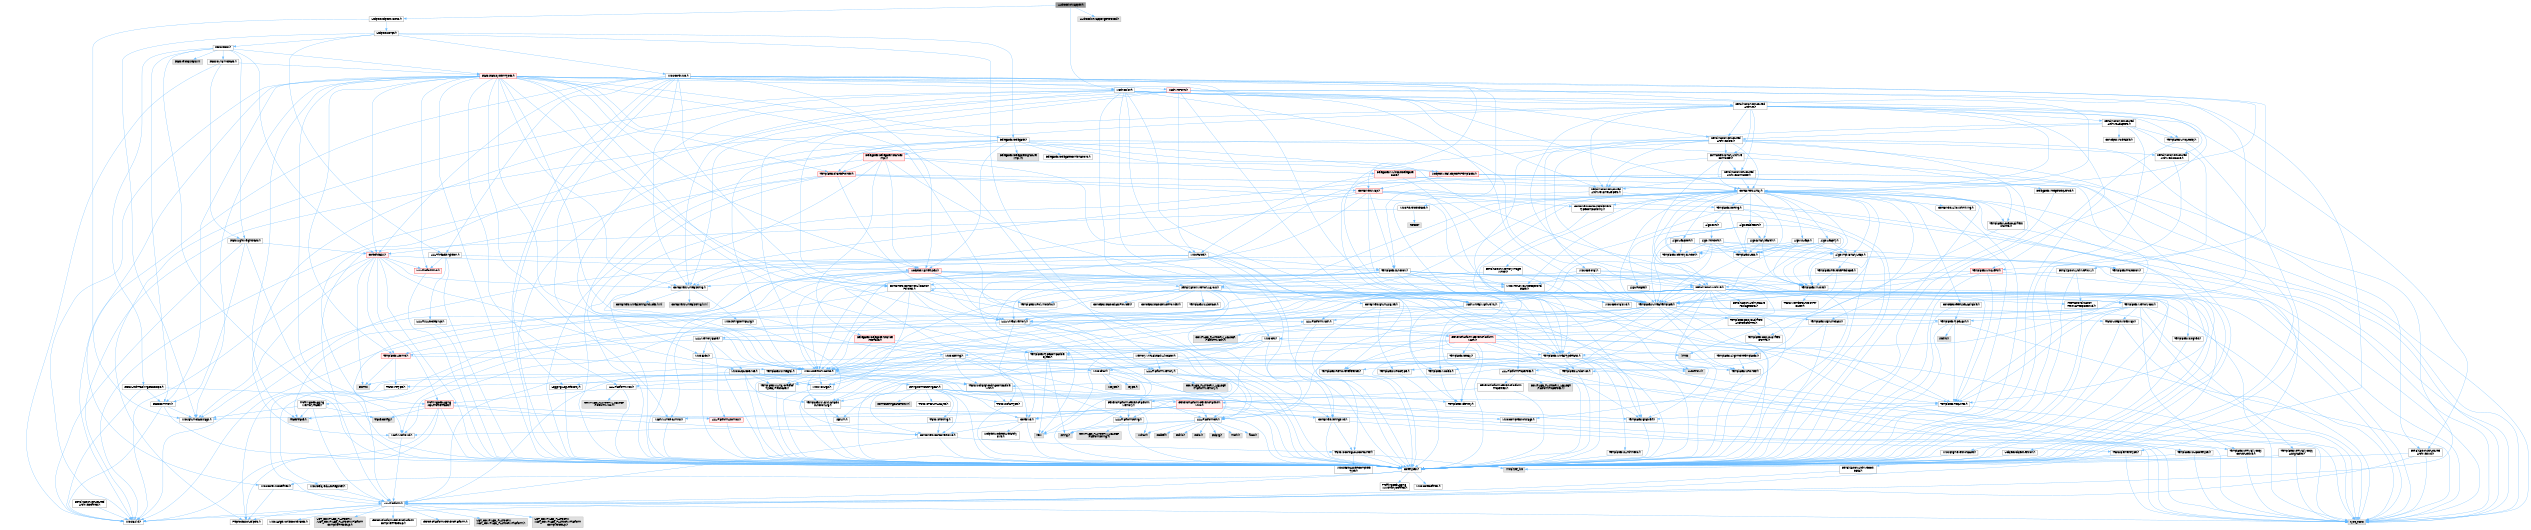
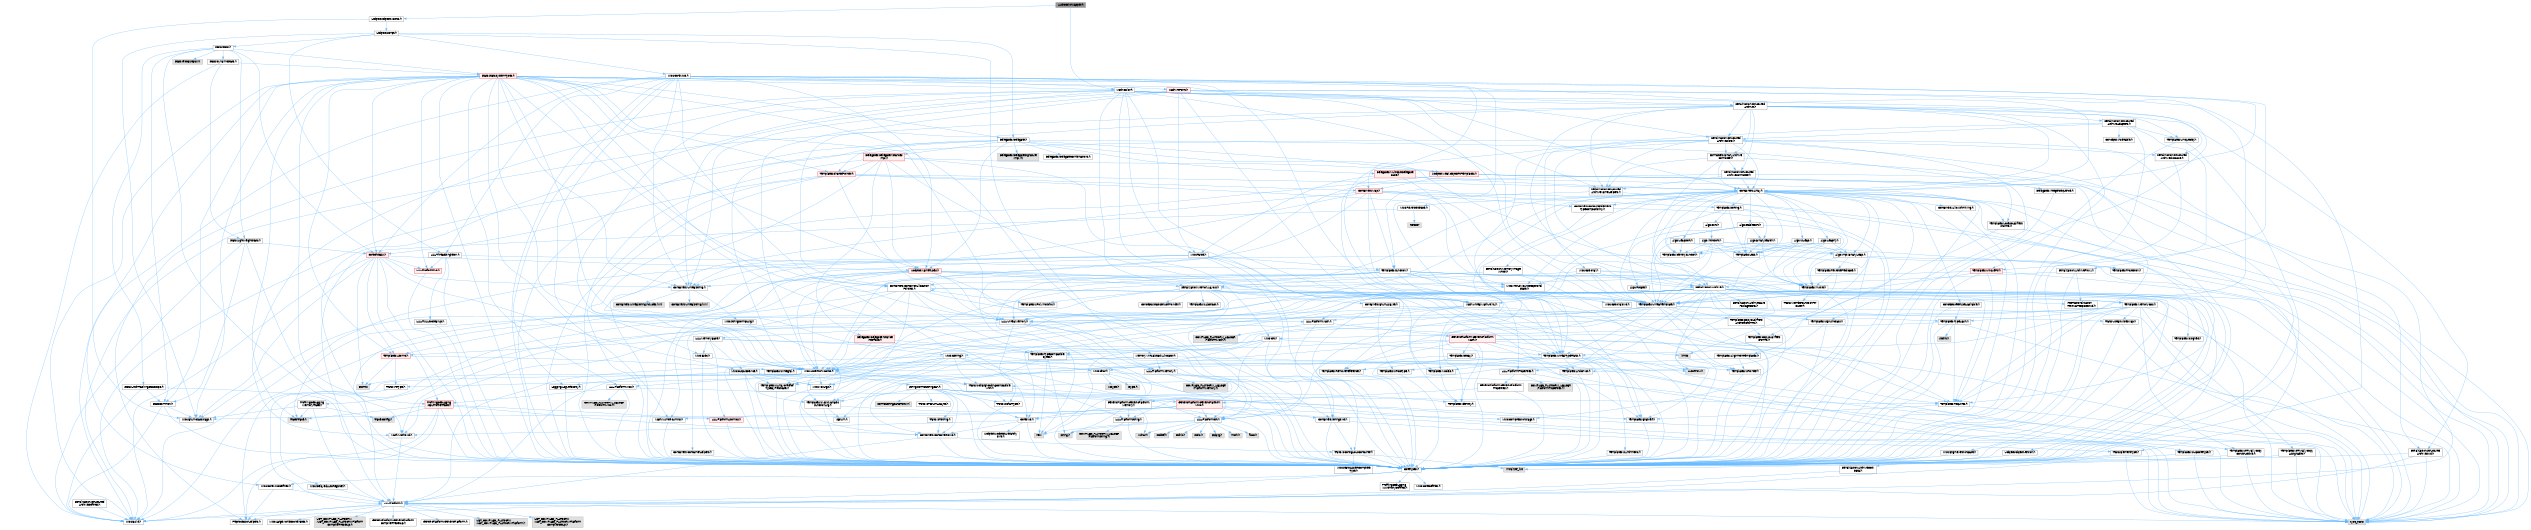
node "AudioColorMapper.generated.h": removed
edge "Containers/Array.h" -> "Misc/AssertionMacros.h": removed
node "Concepts/StaticClassProvider.h": removed
node "Containers/ContainerHelpers.h": added
